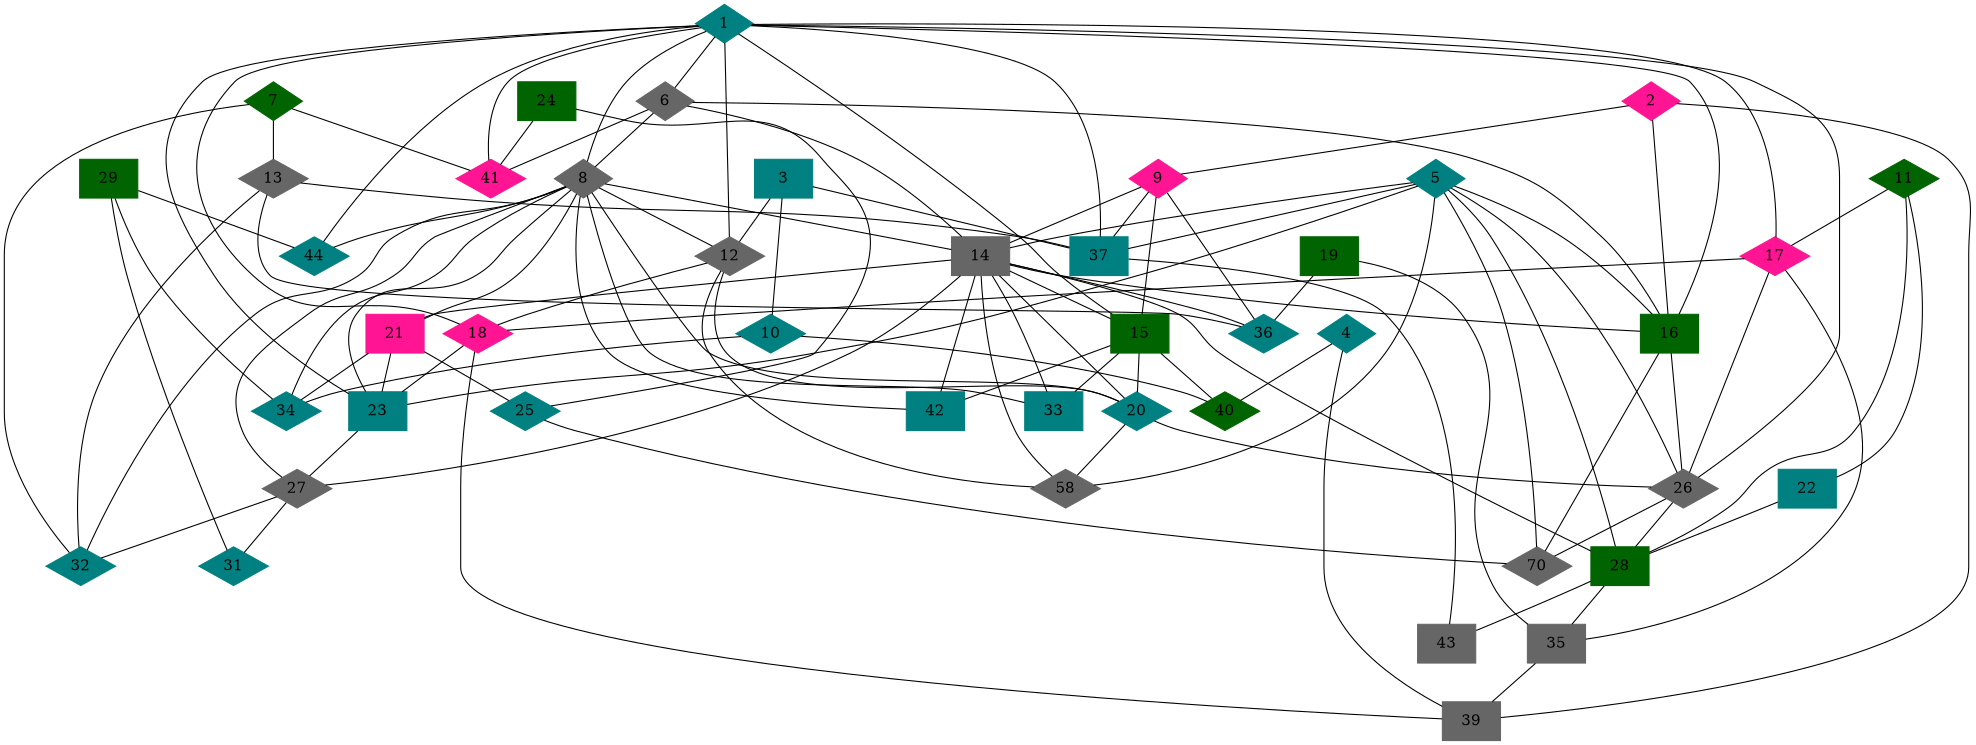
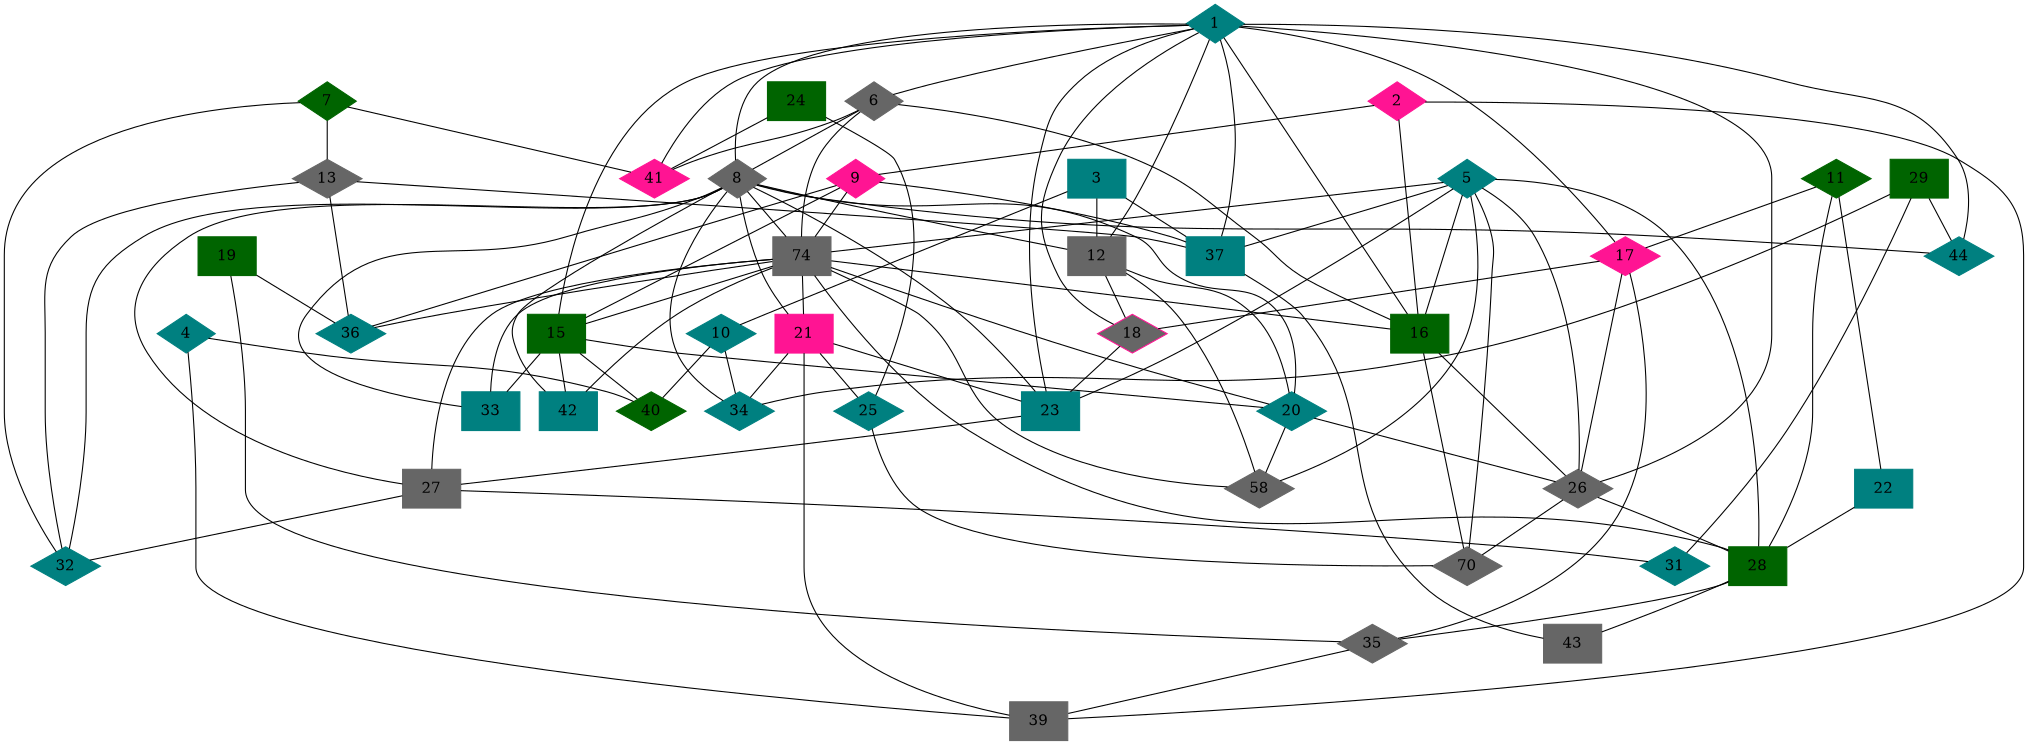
node "12": shape diamond -> box
node "14": label "14" -> "74"
node "18": fillcolor deeppink -> gray40
node "27": shape diamond -> box
node "35": shape box -> diamond
edge "18" -- "39": now "21" -- "39"
